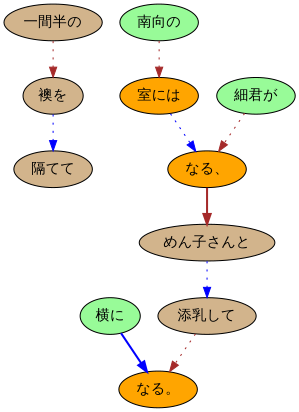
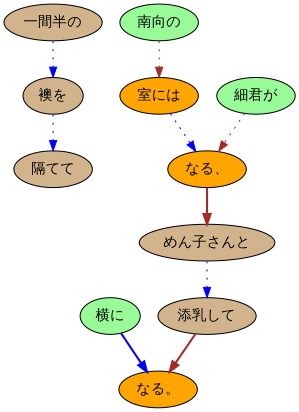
edge "一間半の" -> "襖を": color brown -> blue
edge "添乳して" -> "なる。": style dotted -> bold
